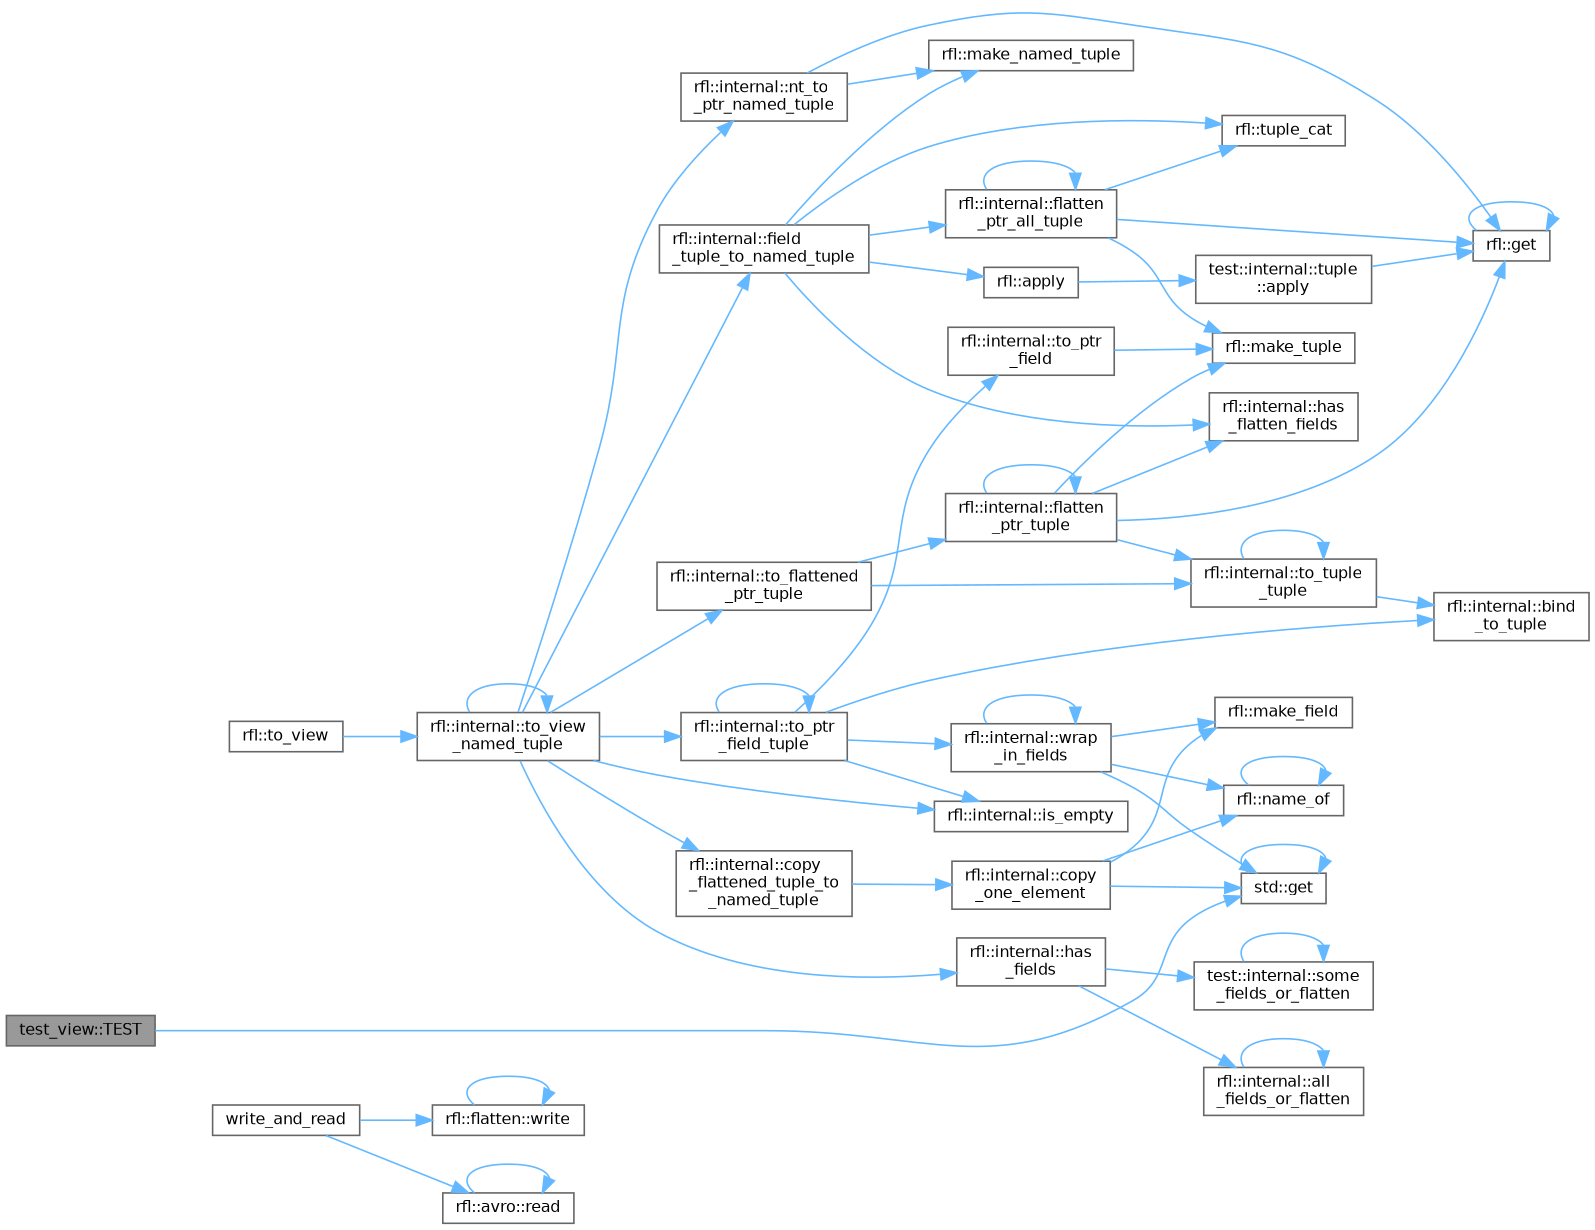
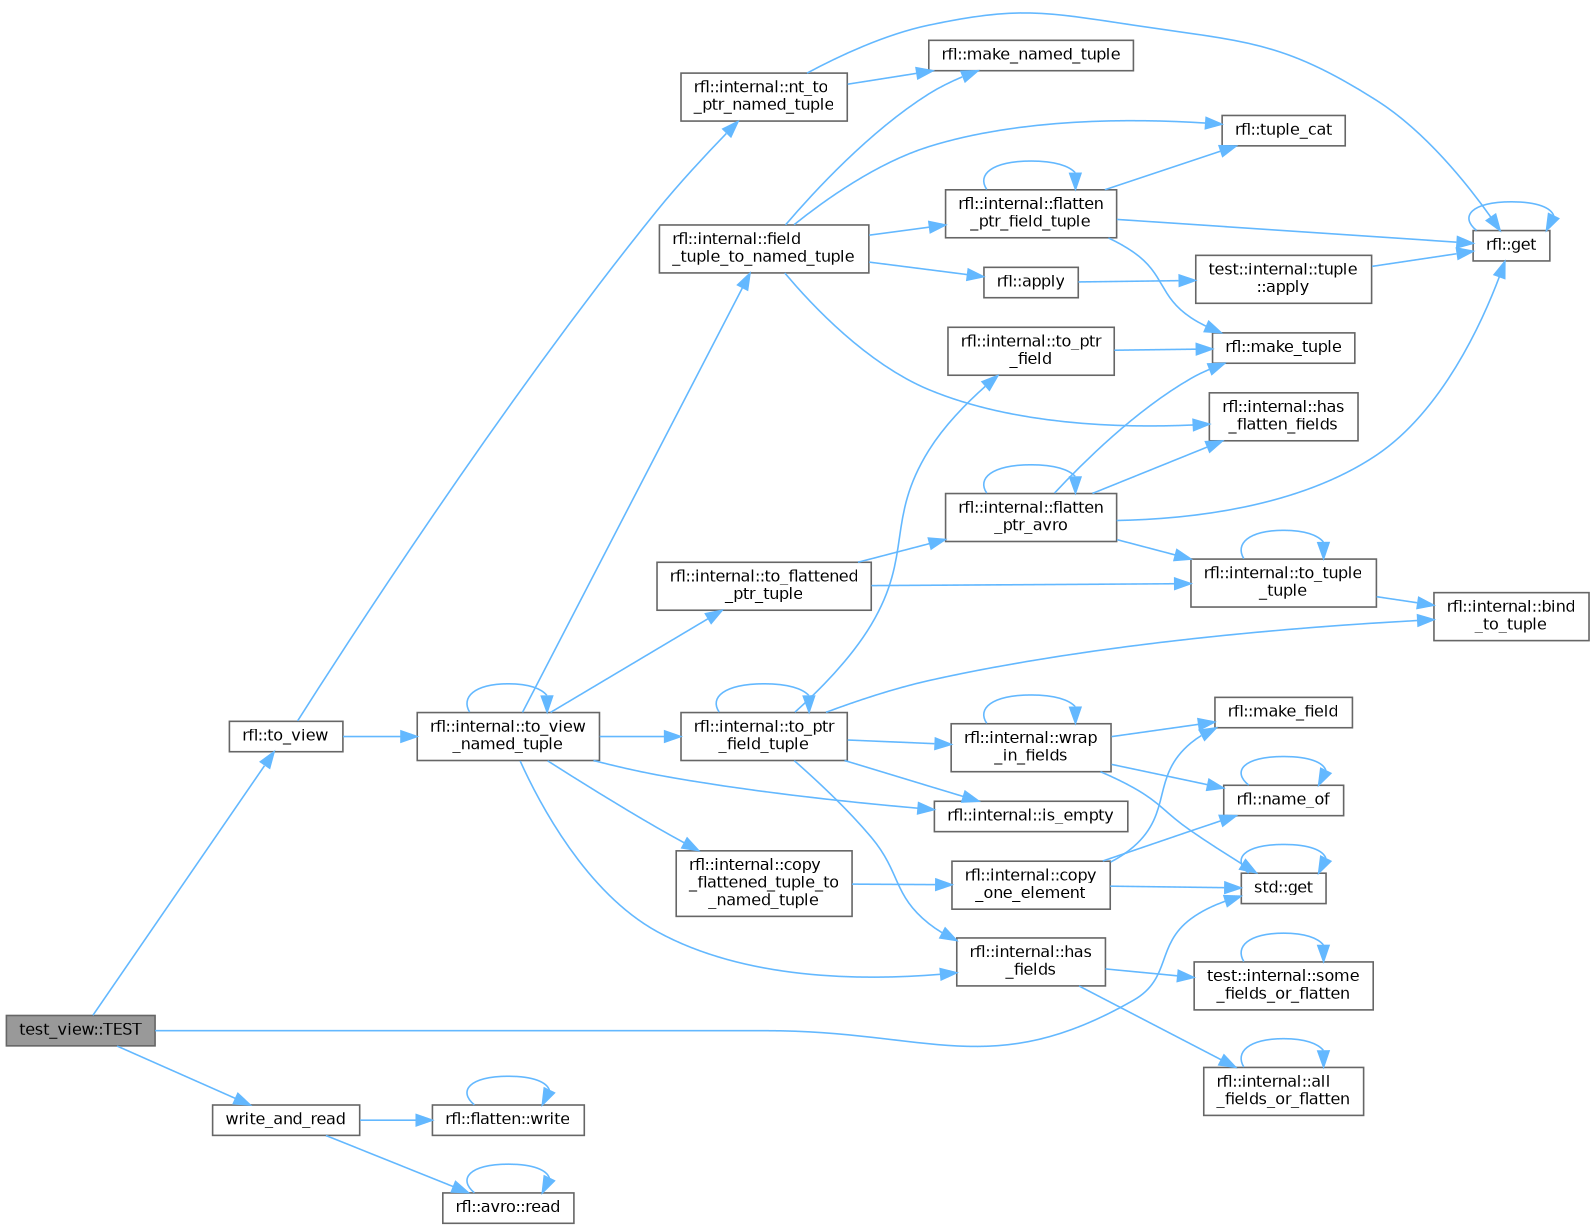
node "rfl::internal::flatten _ptr_all_tuple": label "rfl::internal::flatten _ptr_all_tuple" -> "rfl::internal::flatten _ptr_field_tuple"
edge "rfl::internal::to_view _named_tuple" -> "rfl::internal::nt_to _ptr_named_tuple": now "rfl::to_view" -> "rfl::internal::nt_to _ptr_named_tuple"
node "rfl::internal::flatten _ptr_tuple": label "rfl::internal::flatten _ptr_tuple" -> "rfl::internal::flatten _ptr_avro"
edge "rfl::internal::to_ptr _field_tuple" -> "rfl::internal::has _fields": added
edge "test_view::TEST" -> "rfl::to_view": added
edge "test_view::TEST" -> "write_and_read": added
